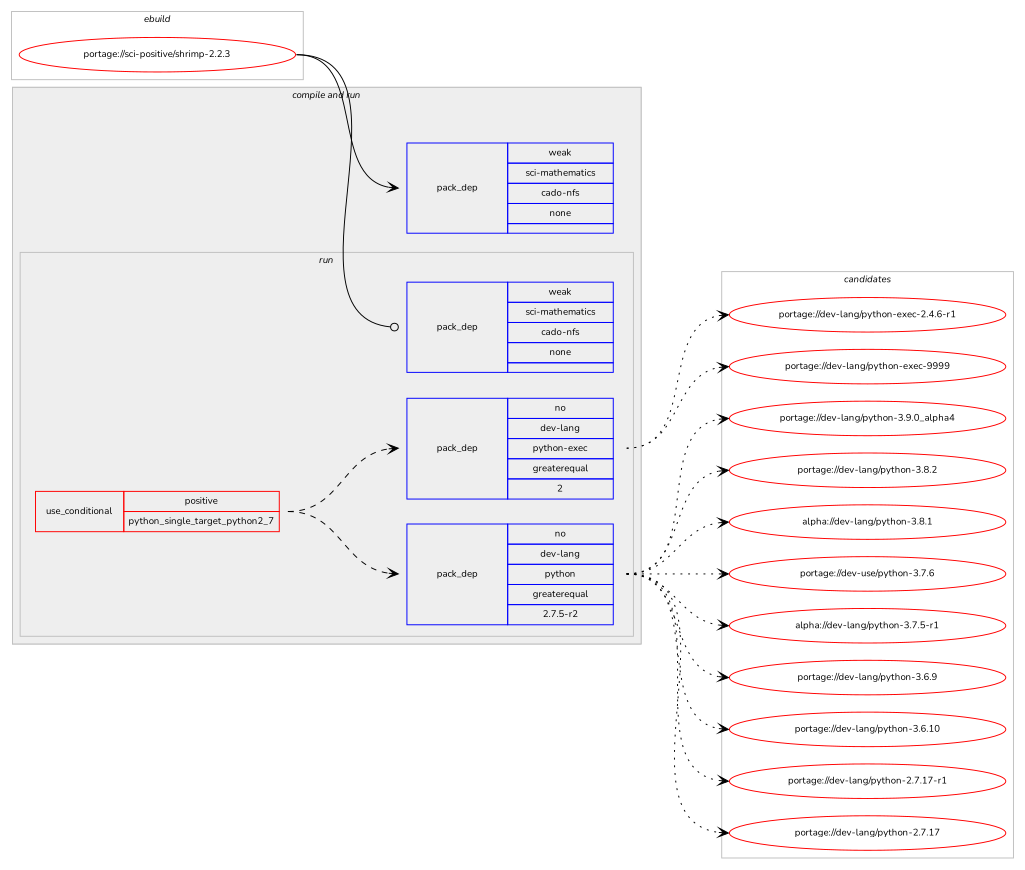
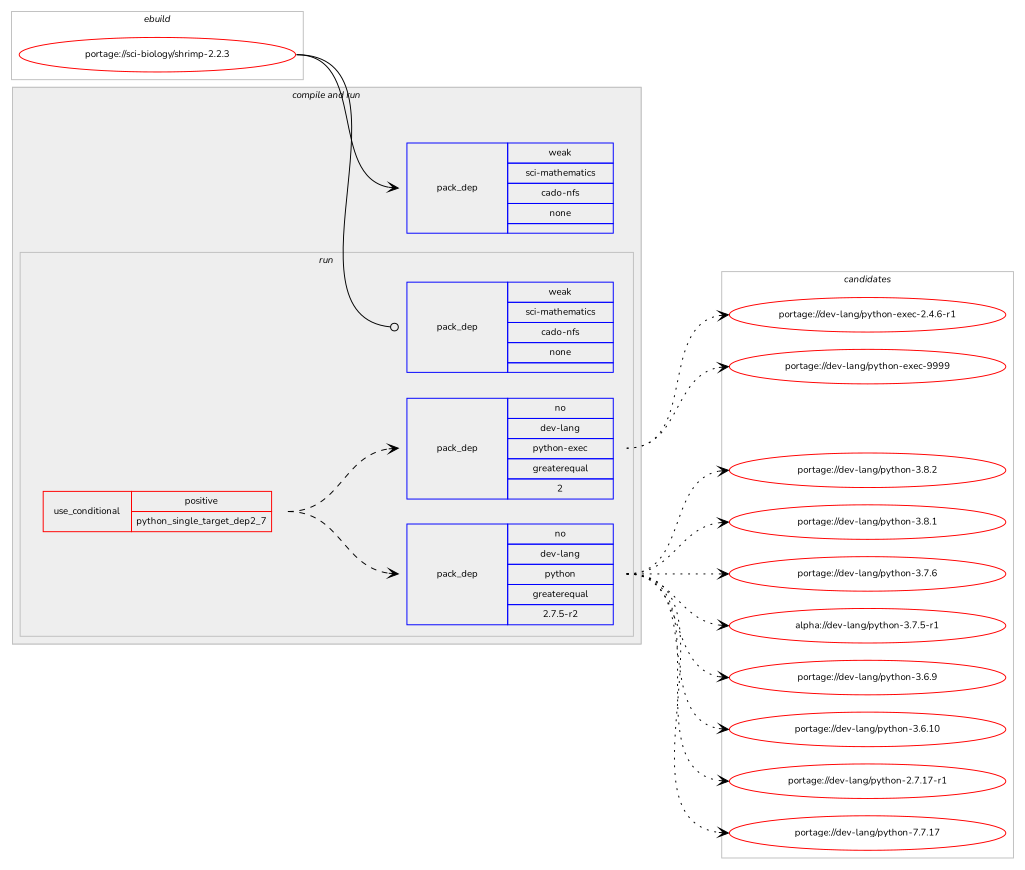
node "portage://sci-positive/shrimp-2.2.3": label "portage://sci-positive/shrimp-2.2.3" -> "portage://sci-biology/shrimp-2.2.3"
node "portage://dev-lang/python-3.9.0_alpha4": removed
node "use_conditional": text "python_single_target_python2_7" -> "python_single_target_dep2_7"
node "alpha://dev-lang/python-3.8.1": label "alpha://dev-lang/python-3.8.1" -> "portage://dev-lang/python-3.8.1"
node "portage://dev-use/python-3.7.6": label "portage://dev-use/python-3.7.6" -> "portage://dev-lang/python-3.7.6"
node "portage://dev-lang/python-2.7.17": label "portage://dev-lang/python-2.7.17" -> "portage://dev-lang/python-7.7.17"
